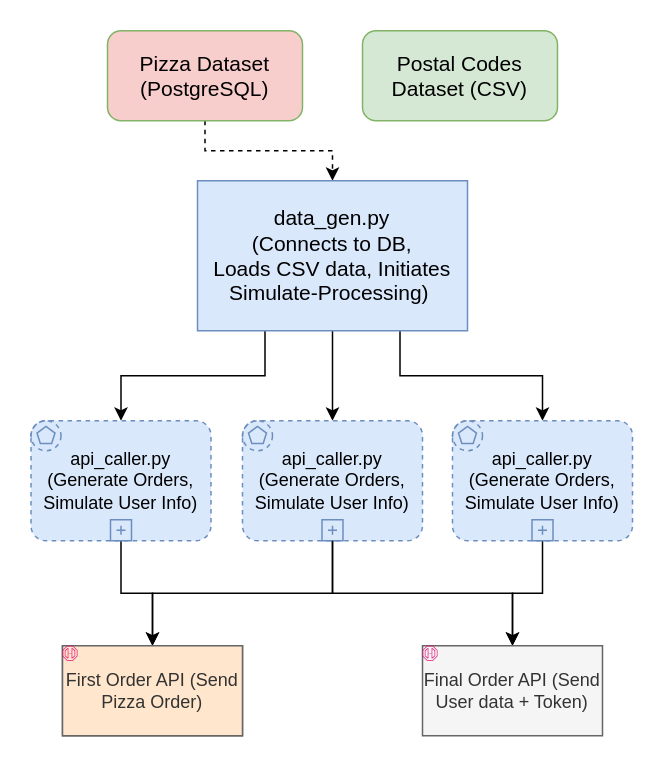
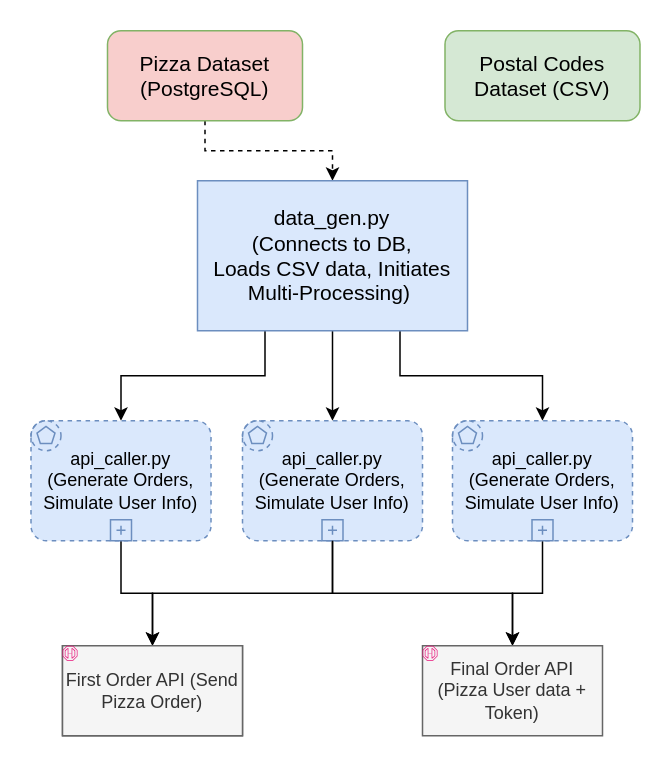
node "Postal Codes Dataset (CSV)": moved (460, 76) -> (542, 76)
node "data_gen.py (Connects to DB, Loads CSV data, Initiates Simulate-Processing)": label "data_gen.py (Connects to DB, Loads CSV data, Initiates Simulate-Processing)" -> "data_gen.py (Connects to DB, Loads CSV data, Initiates Multi-Processing)"
node "First Order API (Send Pizza Order)": fillcolor #ffe6cc -> #f5f5f5
node "Final Order API (Send User data + Token)": label "Final Order API (Send User data + Token)" -> "Final Order API (Pizza User data + Token)"
